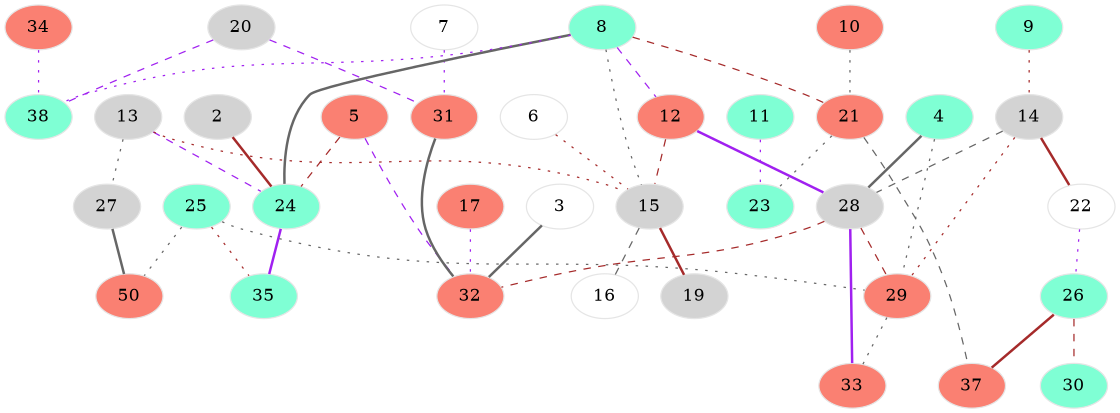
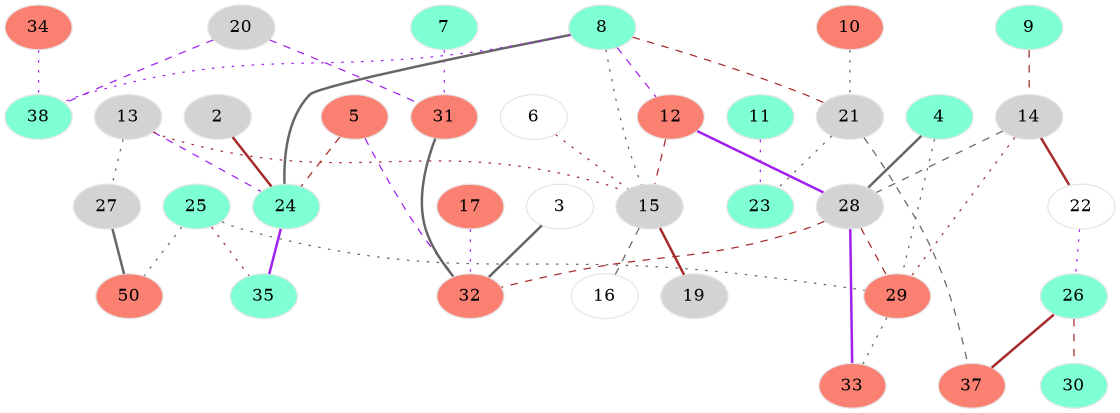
node "7": fillcolor white -> aquamarine
edge "9" -- "14": style dotted -> dashed
node "21": fillcolor salmon -> lightgrey
